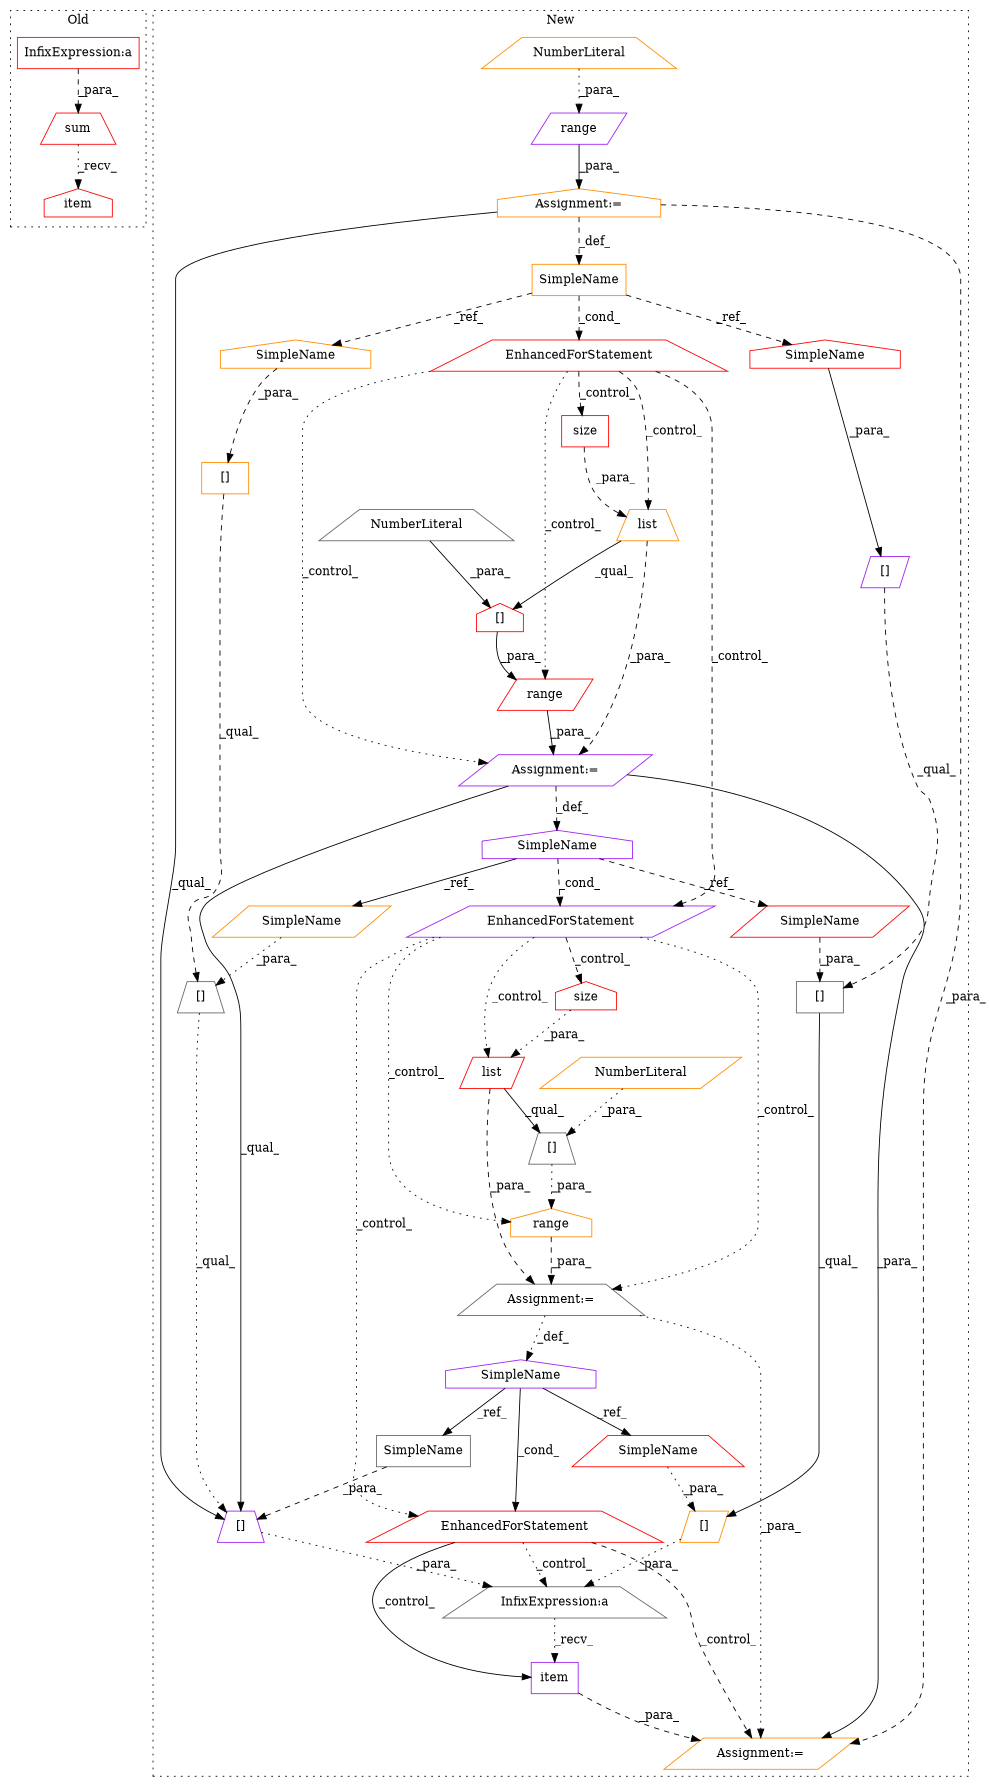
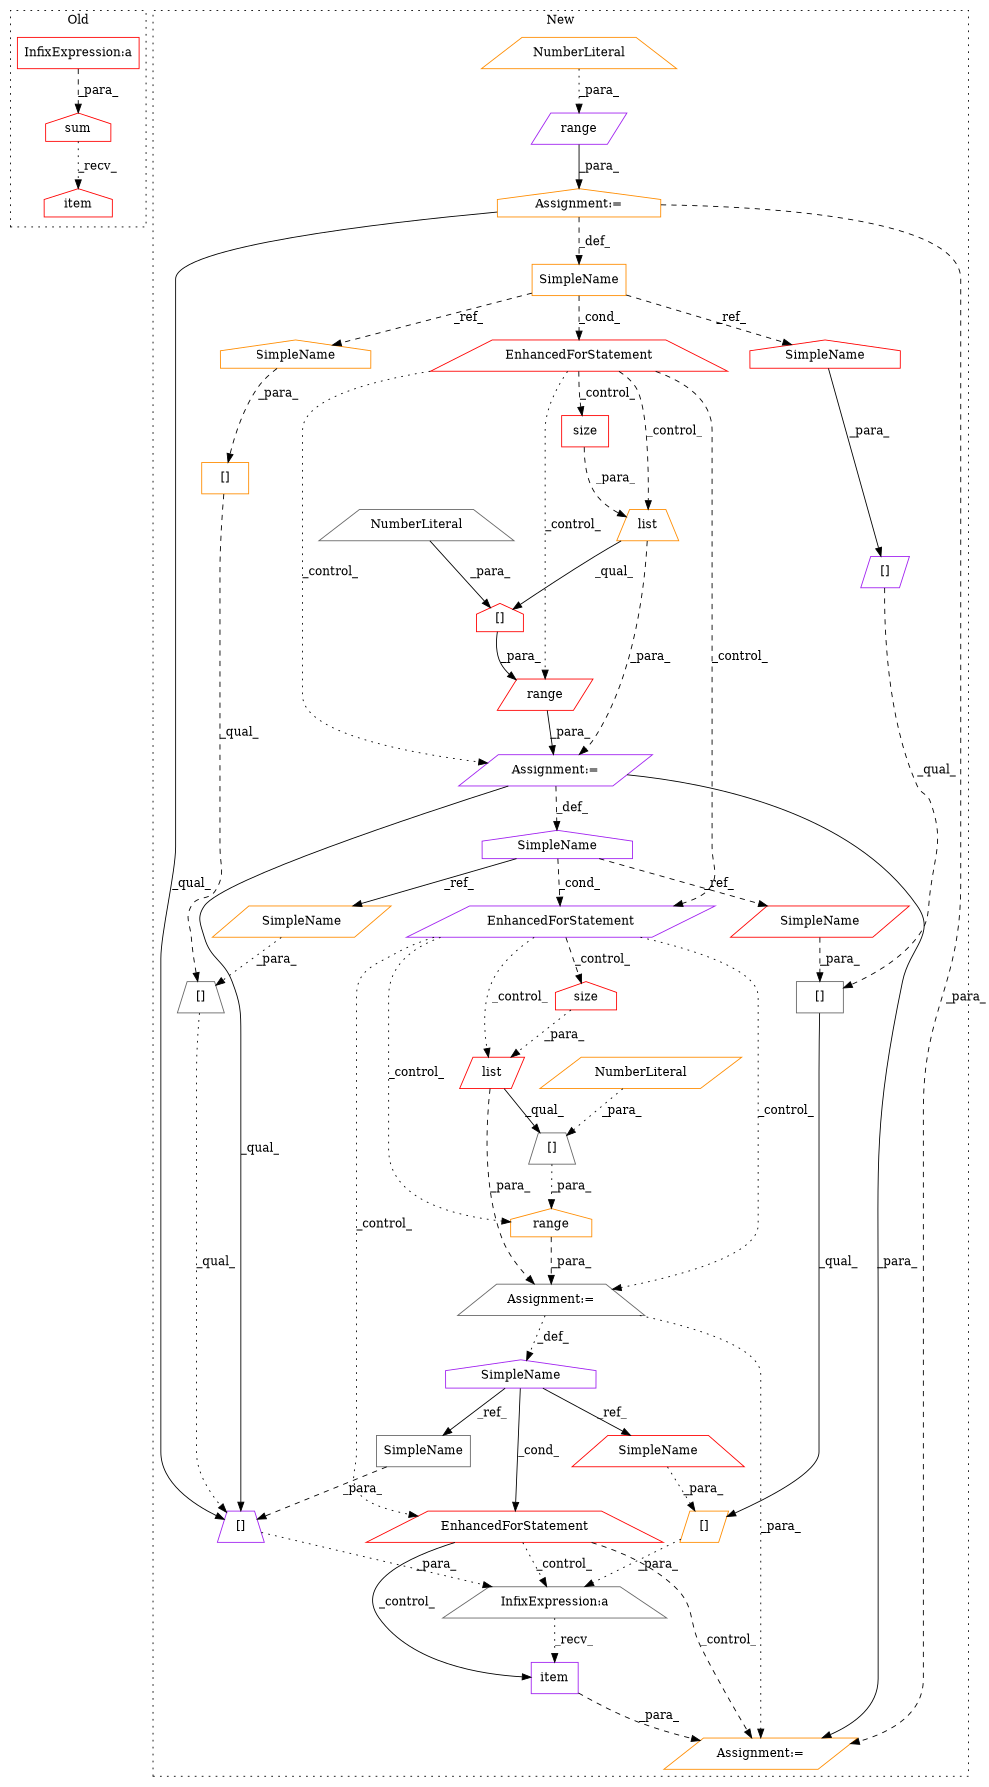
node "sum": shape trapezium -> house
